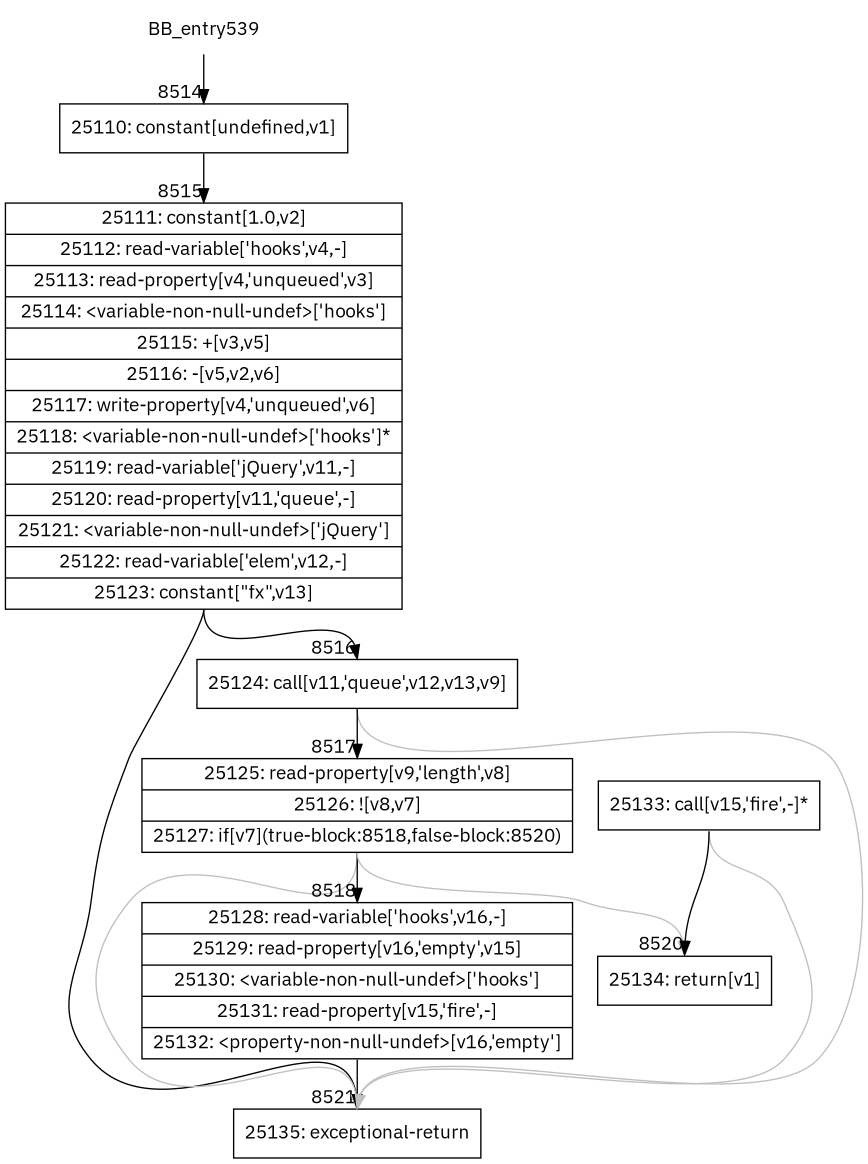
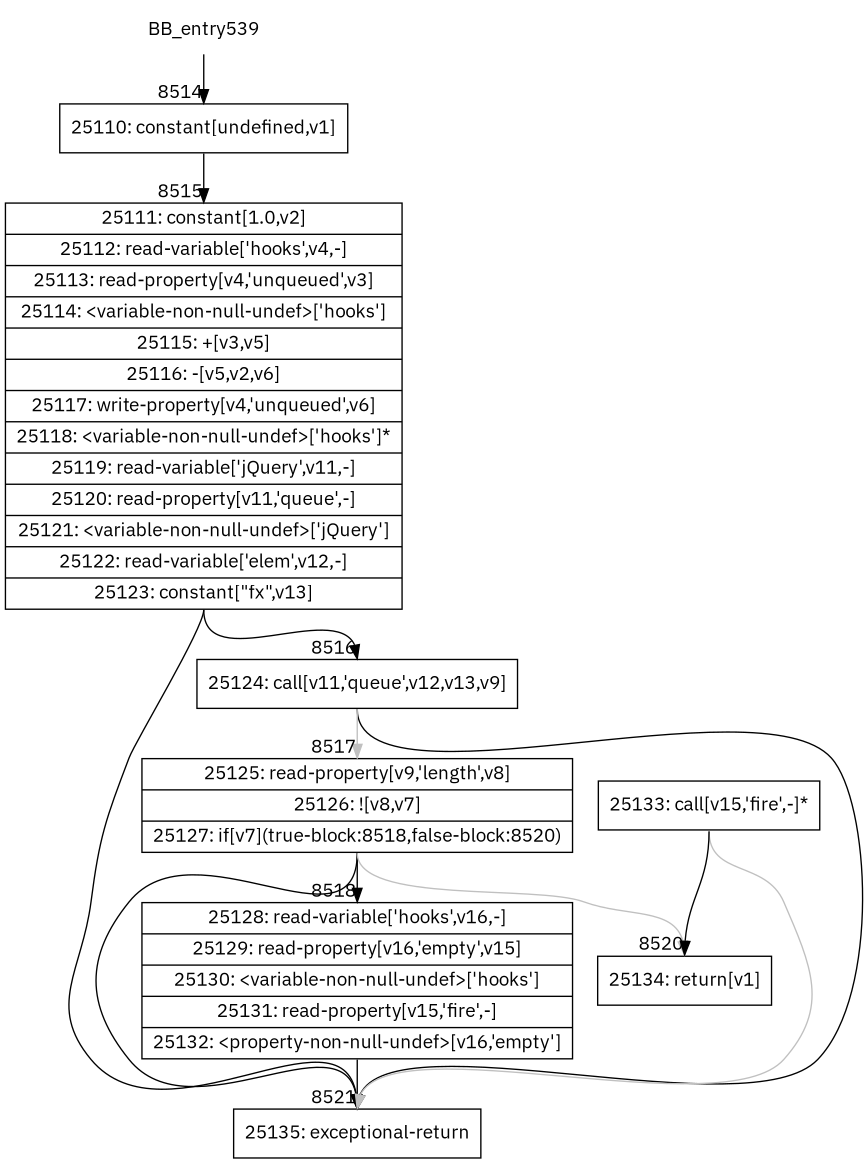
edge "25124: call[v11,'queue',v12,v13,v9]" -> "25125: read-property[v9,'length',v8]": color black -> gray
edge "25124: call[v11,'queue',v12,v13,v9]" -> "25135: exceptional-return": color gray -> black
edge "25125: read-property[v9,'length',v8]" -> "25135: exceptional-return": color gray -> black
